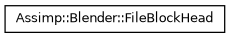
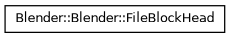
node "Assimp::Blender::FileBlockHead": label "Assimp::Blender::FileBlockHead" -> "Blender::Blender::FileBlockHead"
